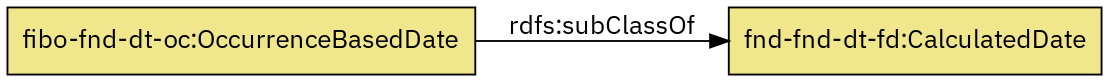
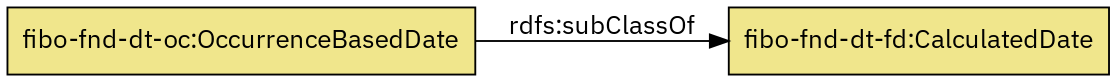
node "fnd-fnd-dt-fd:CalculatedDate": label "fnd-fnd-dt-fd:CalculatedDate" -> "fibo-fnd-dt-fd:CalculatedDate"
